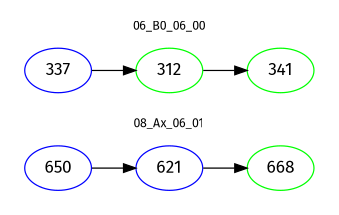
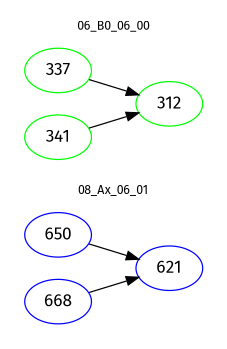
node "337": color blue -> green
edge "312" -> "341": reversed
edge "621" -> "668": reversed
node "668": color green -> blue
